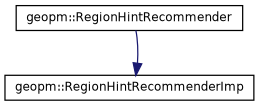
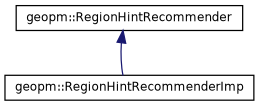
edge "geopm::RegionHintRecommender" -> "geopm::RegionHintRecommenderImp": reversed
